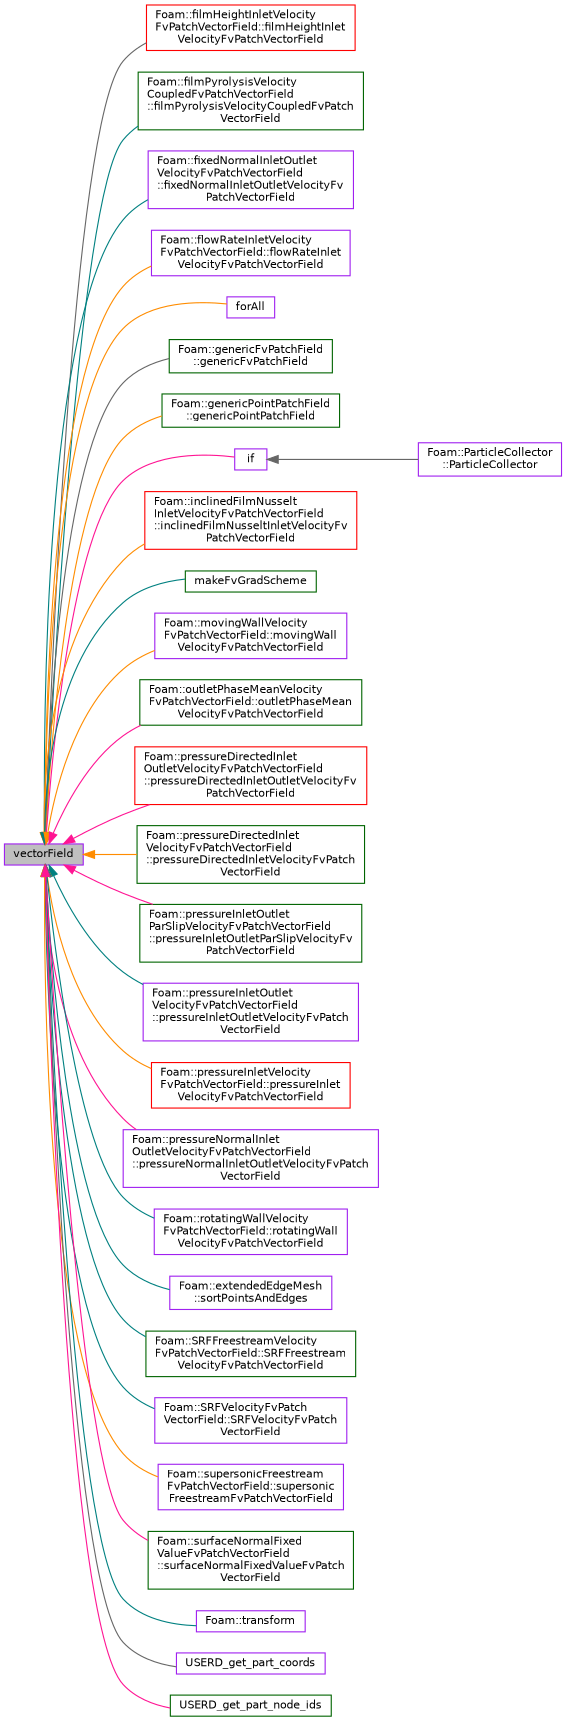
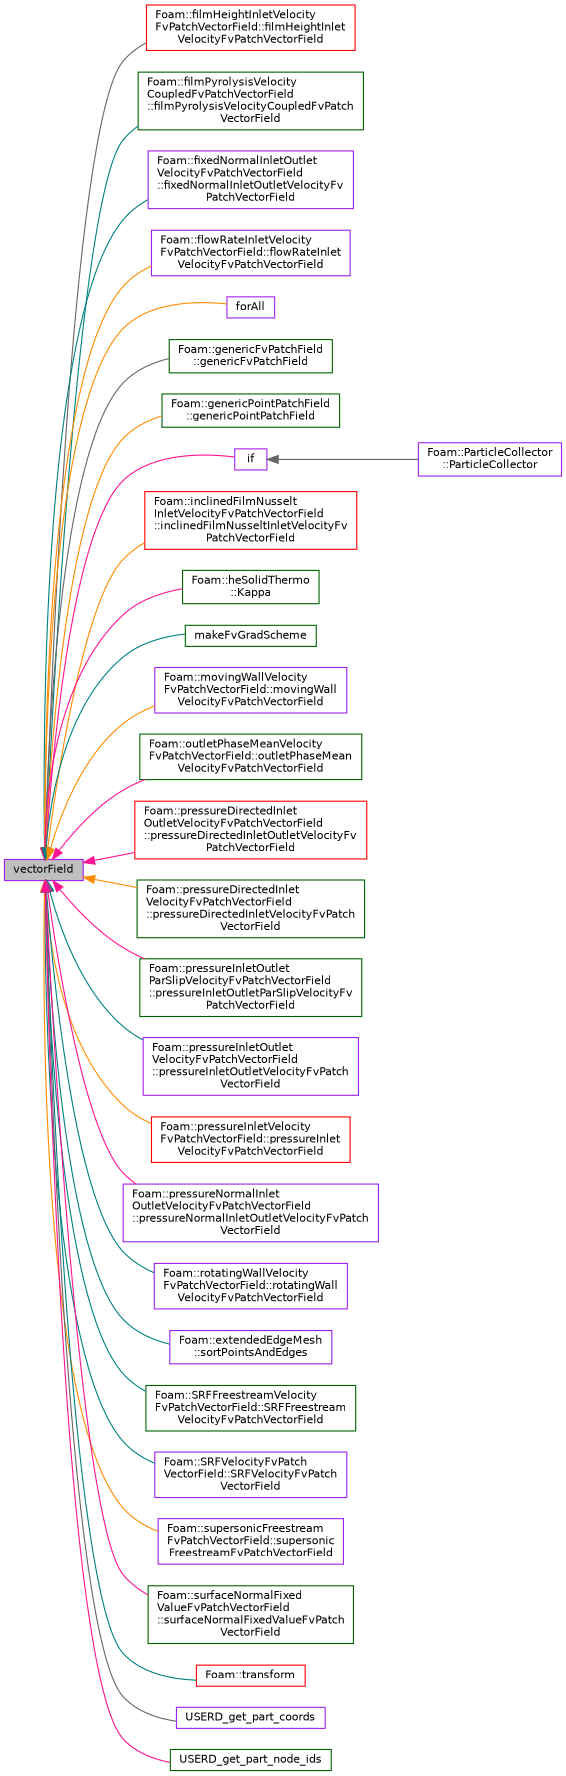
node "Foam::heSolidThermo ::Kappa": added
node "Foam::transform": color purple -> red
